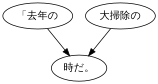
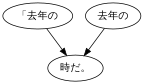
node "大掃除の": label "大掃除の" -> "去年の"
